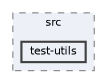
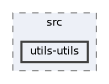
node "test-utils": label "test-utils" -> "utils-utils"
